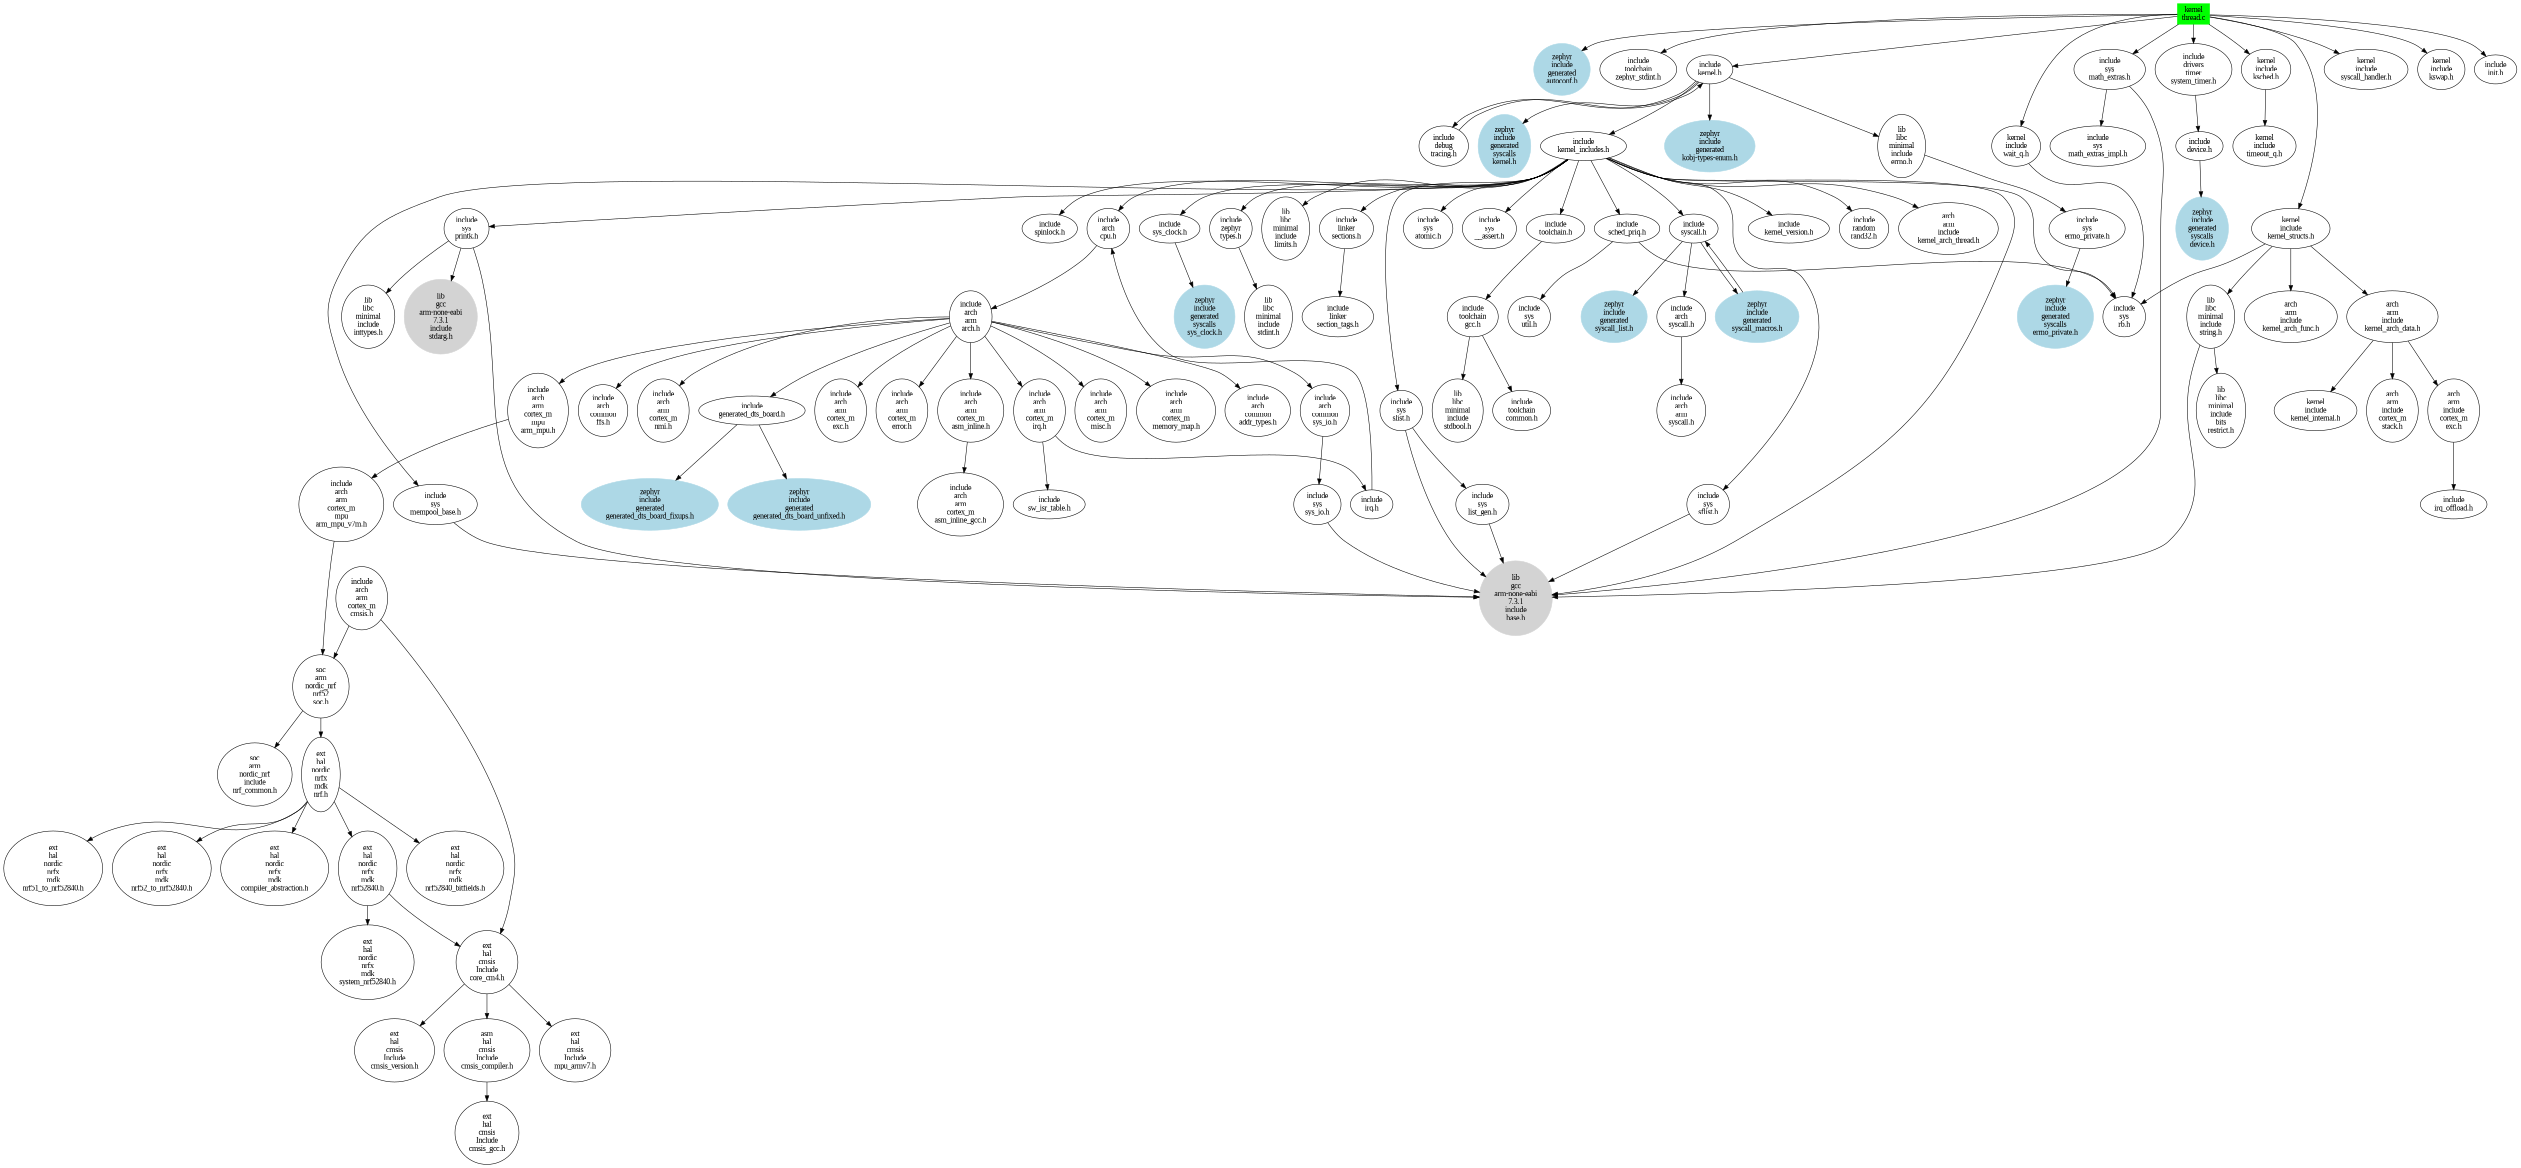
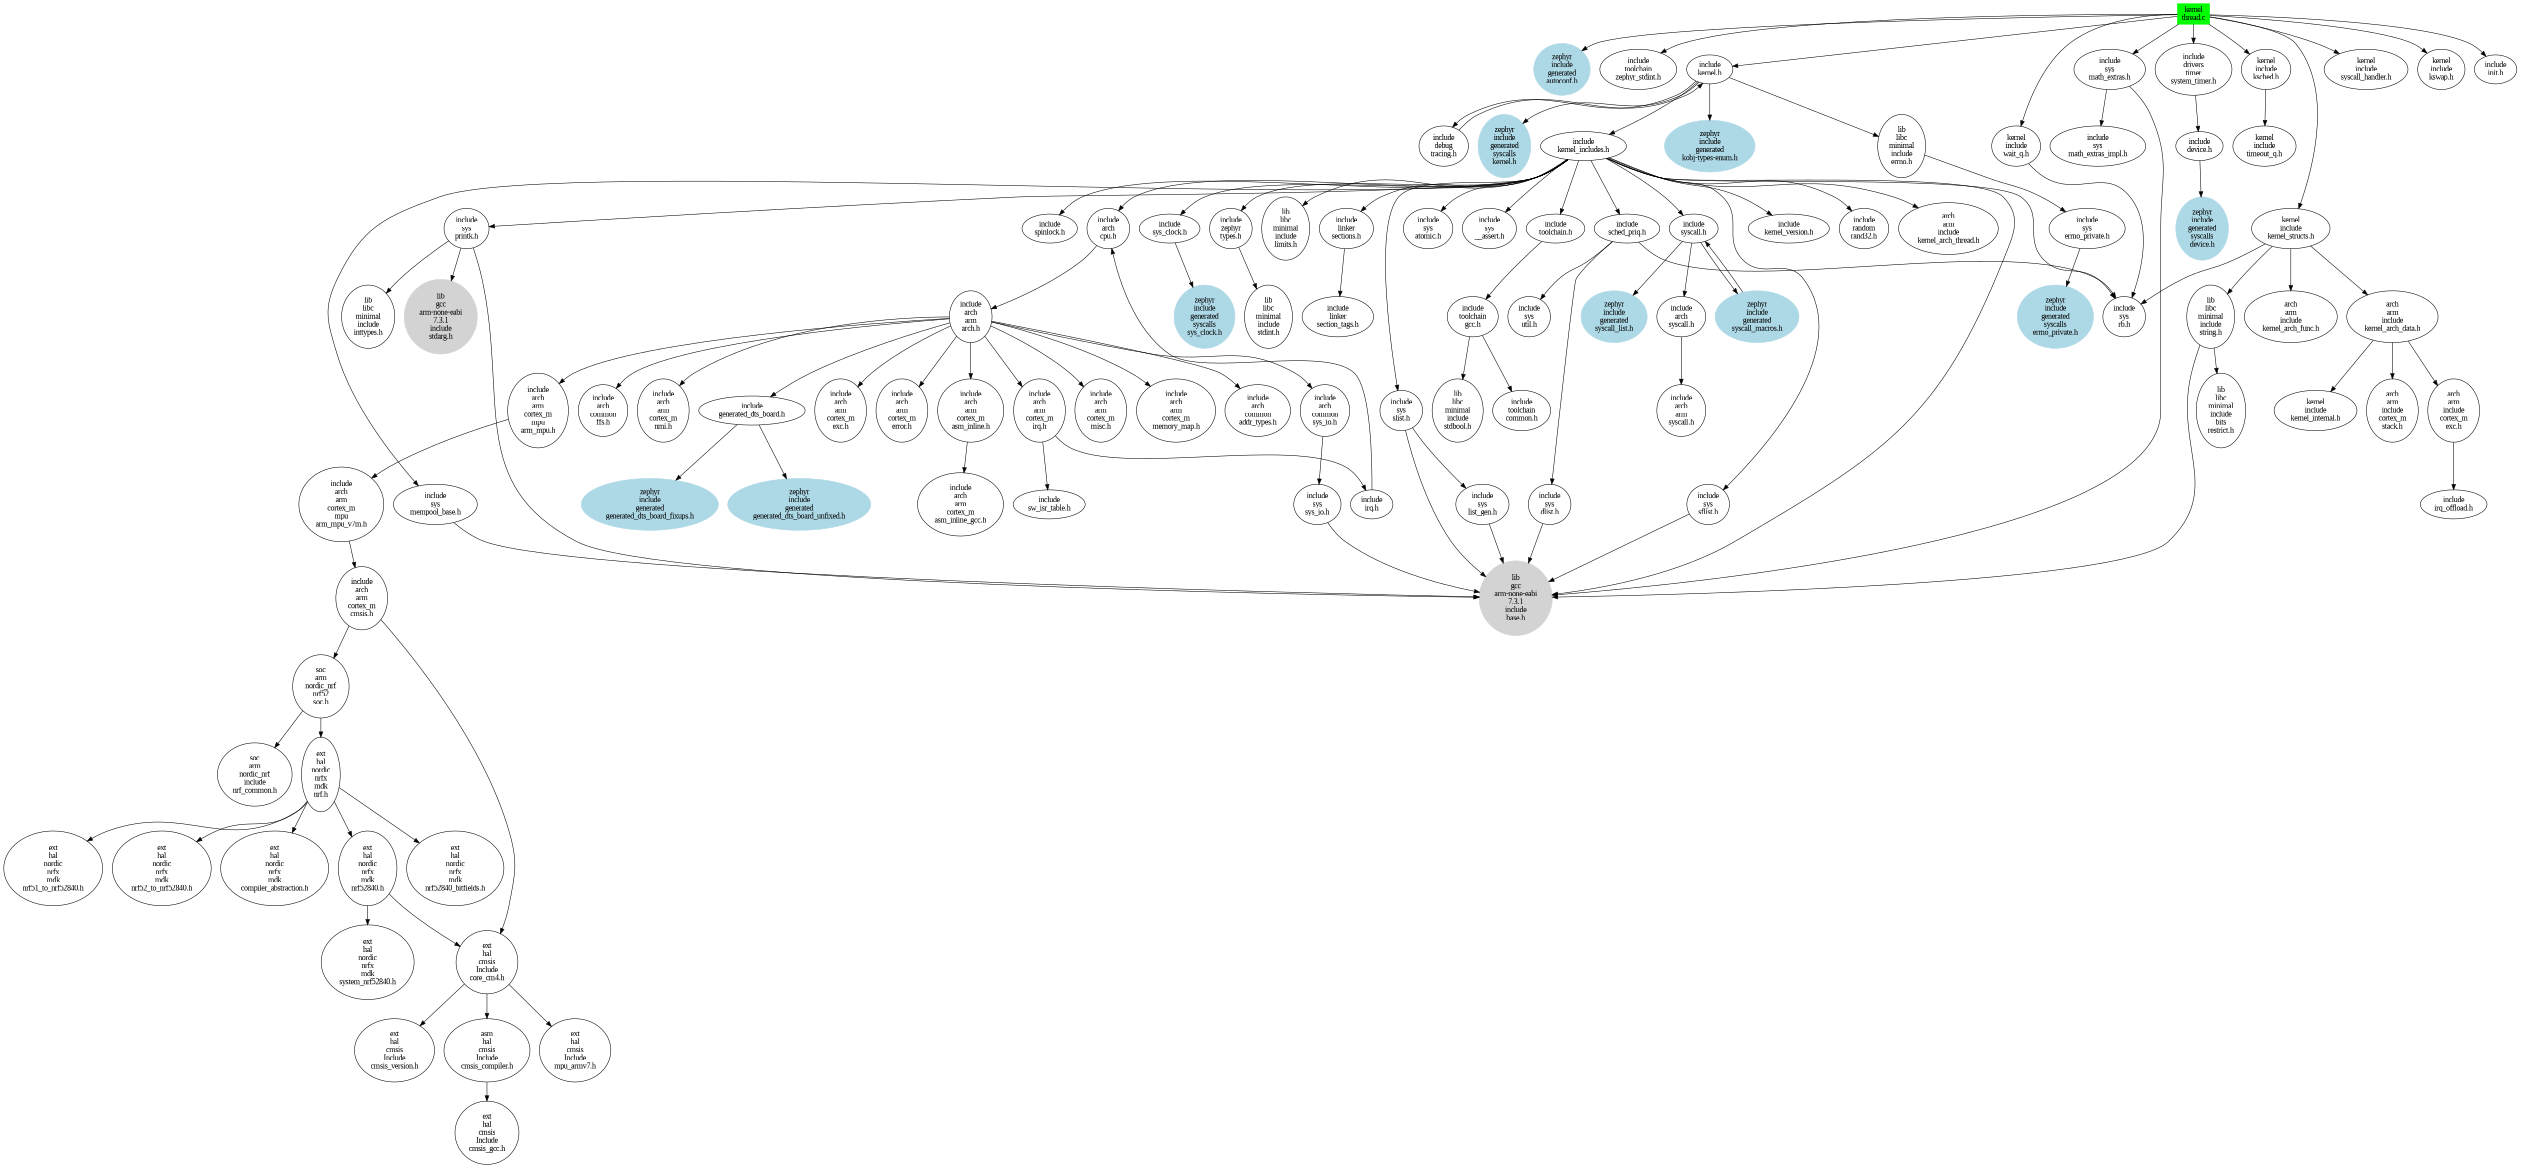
node "include sys dlist.h": added
edge "include arch arm cortex_m mpu arm_mpu_v7m.h" -> "soc arm nordic_nrf nrf52 soc.h": now "include arch arm cortex_m mpu arm_mpu_v7m.h" -> "include arch arm cortex_m cmsis.h"
